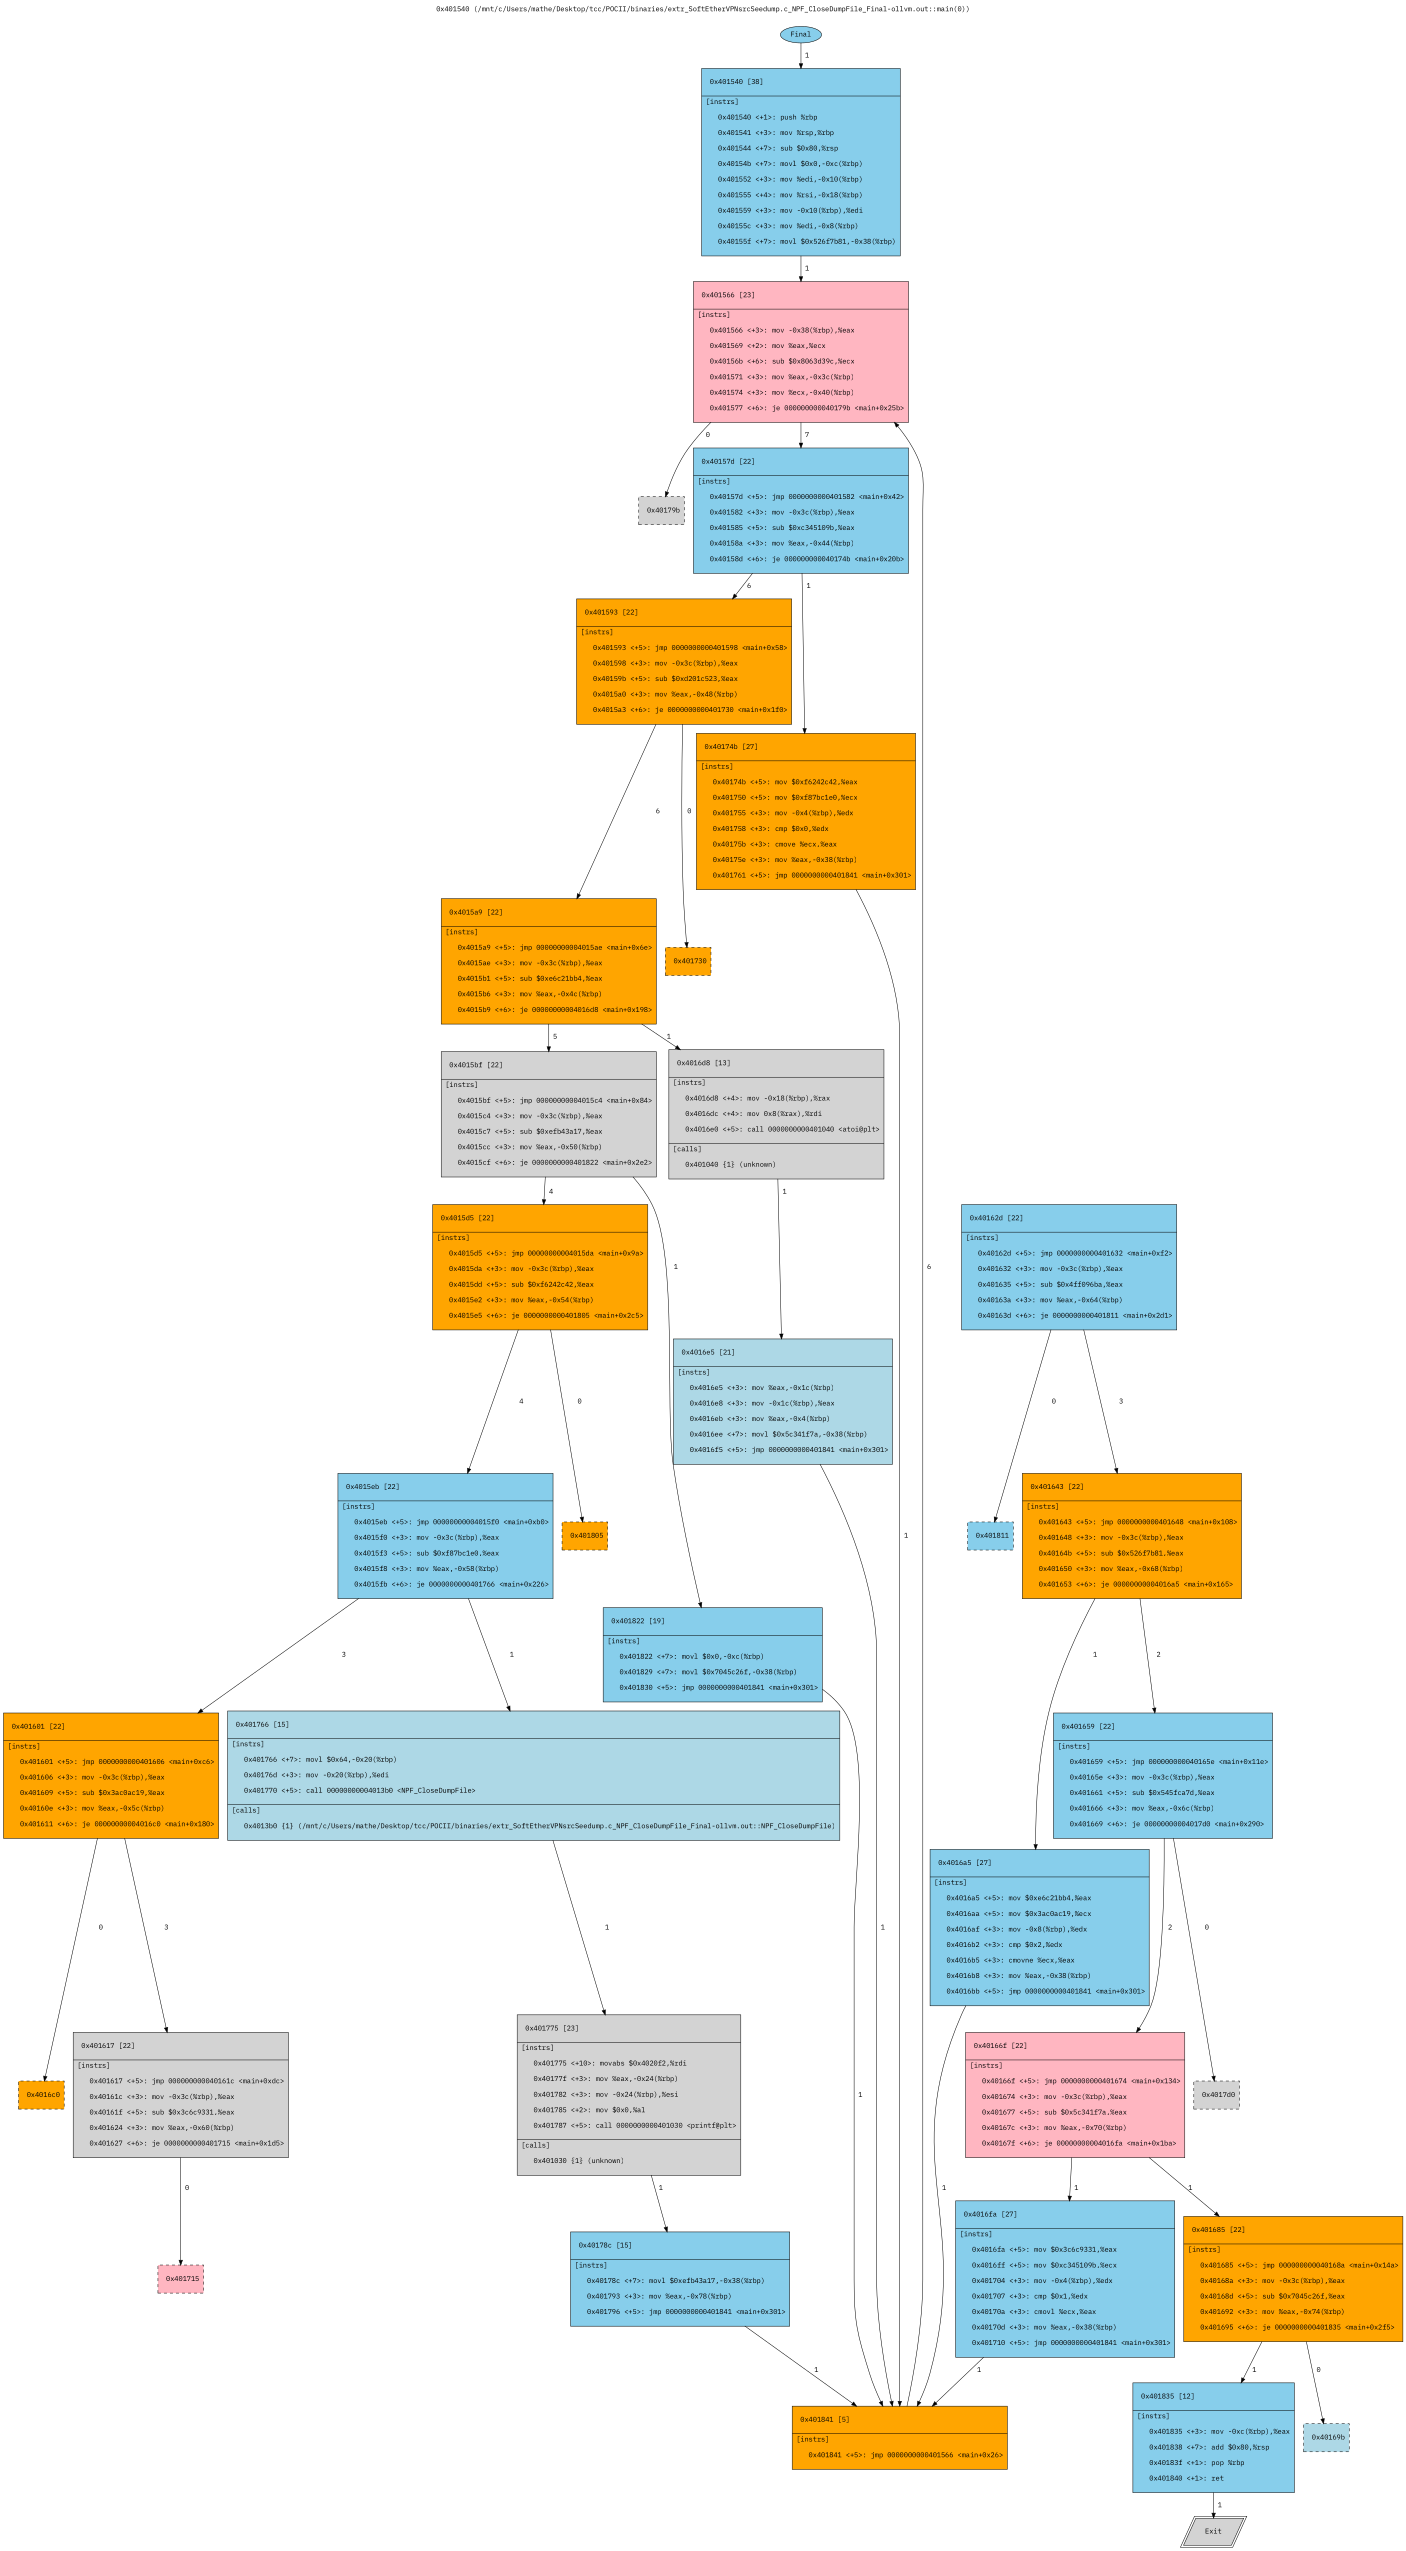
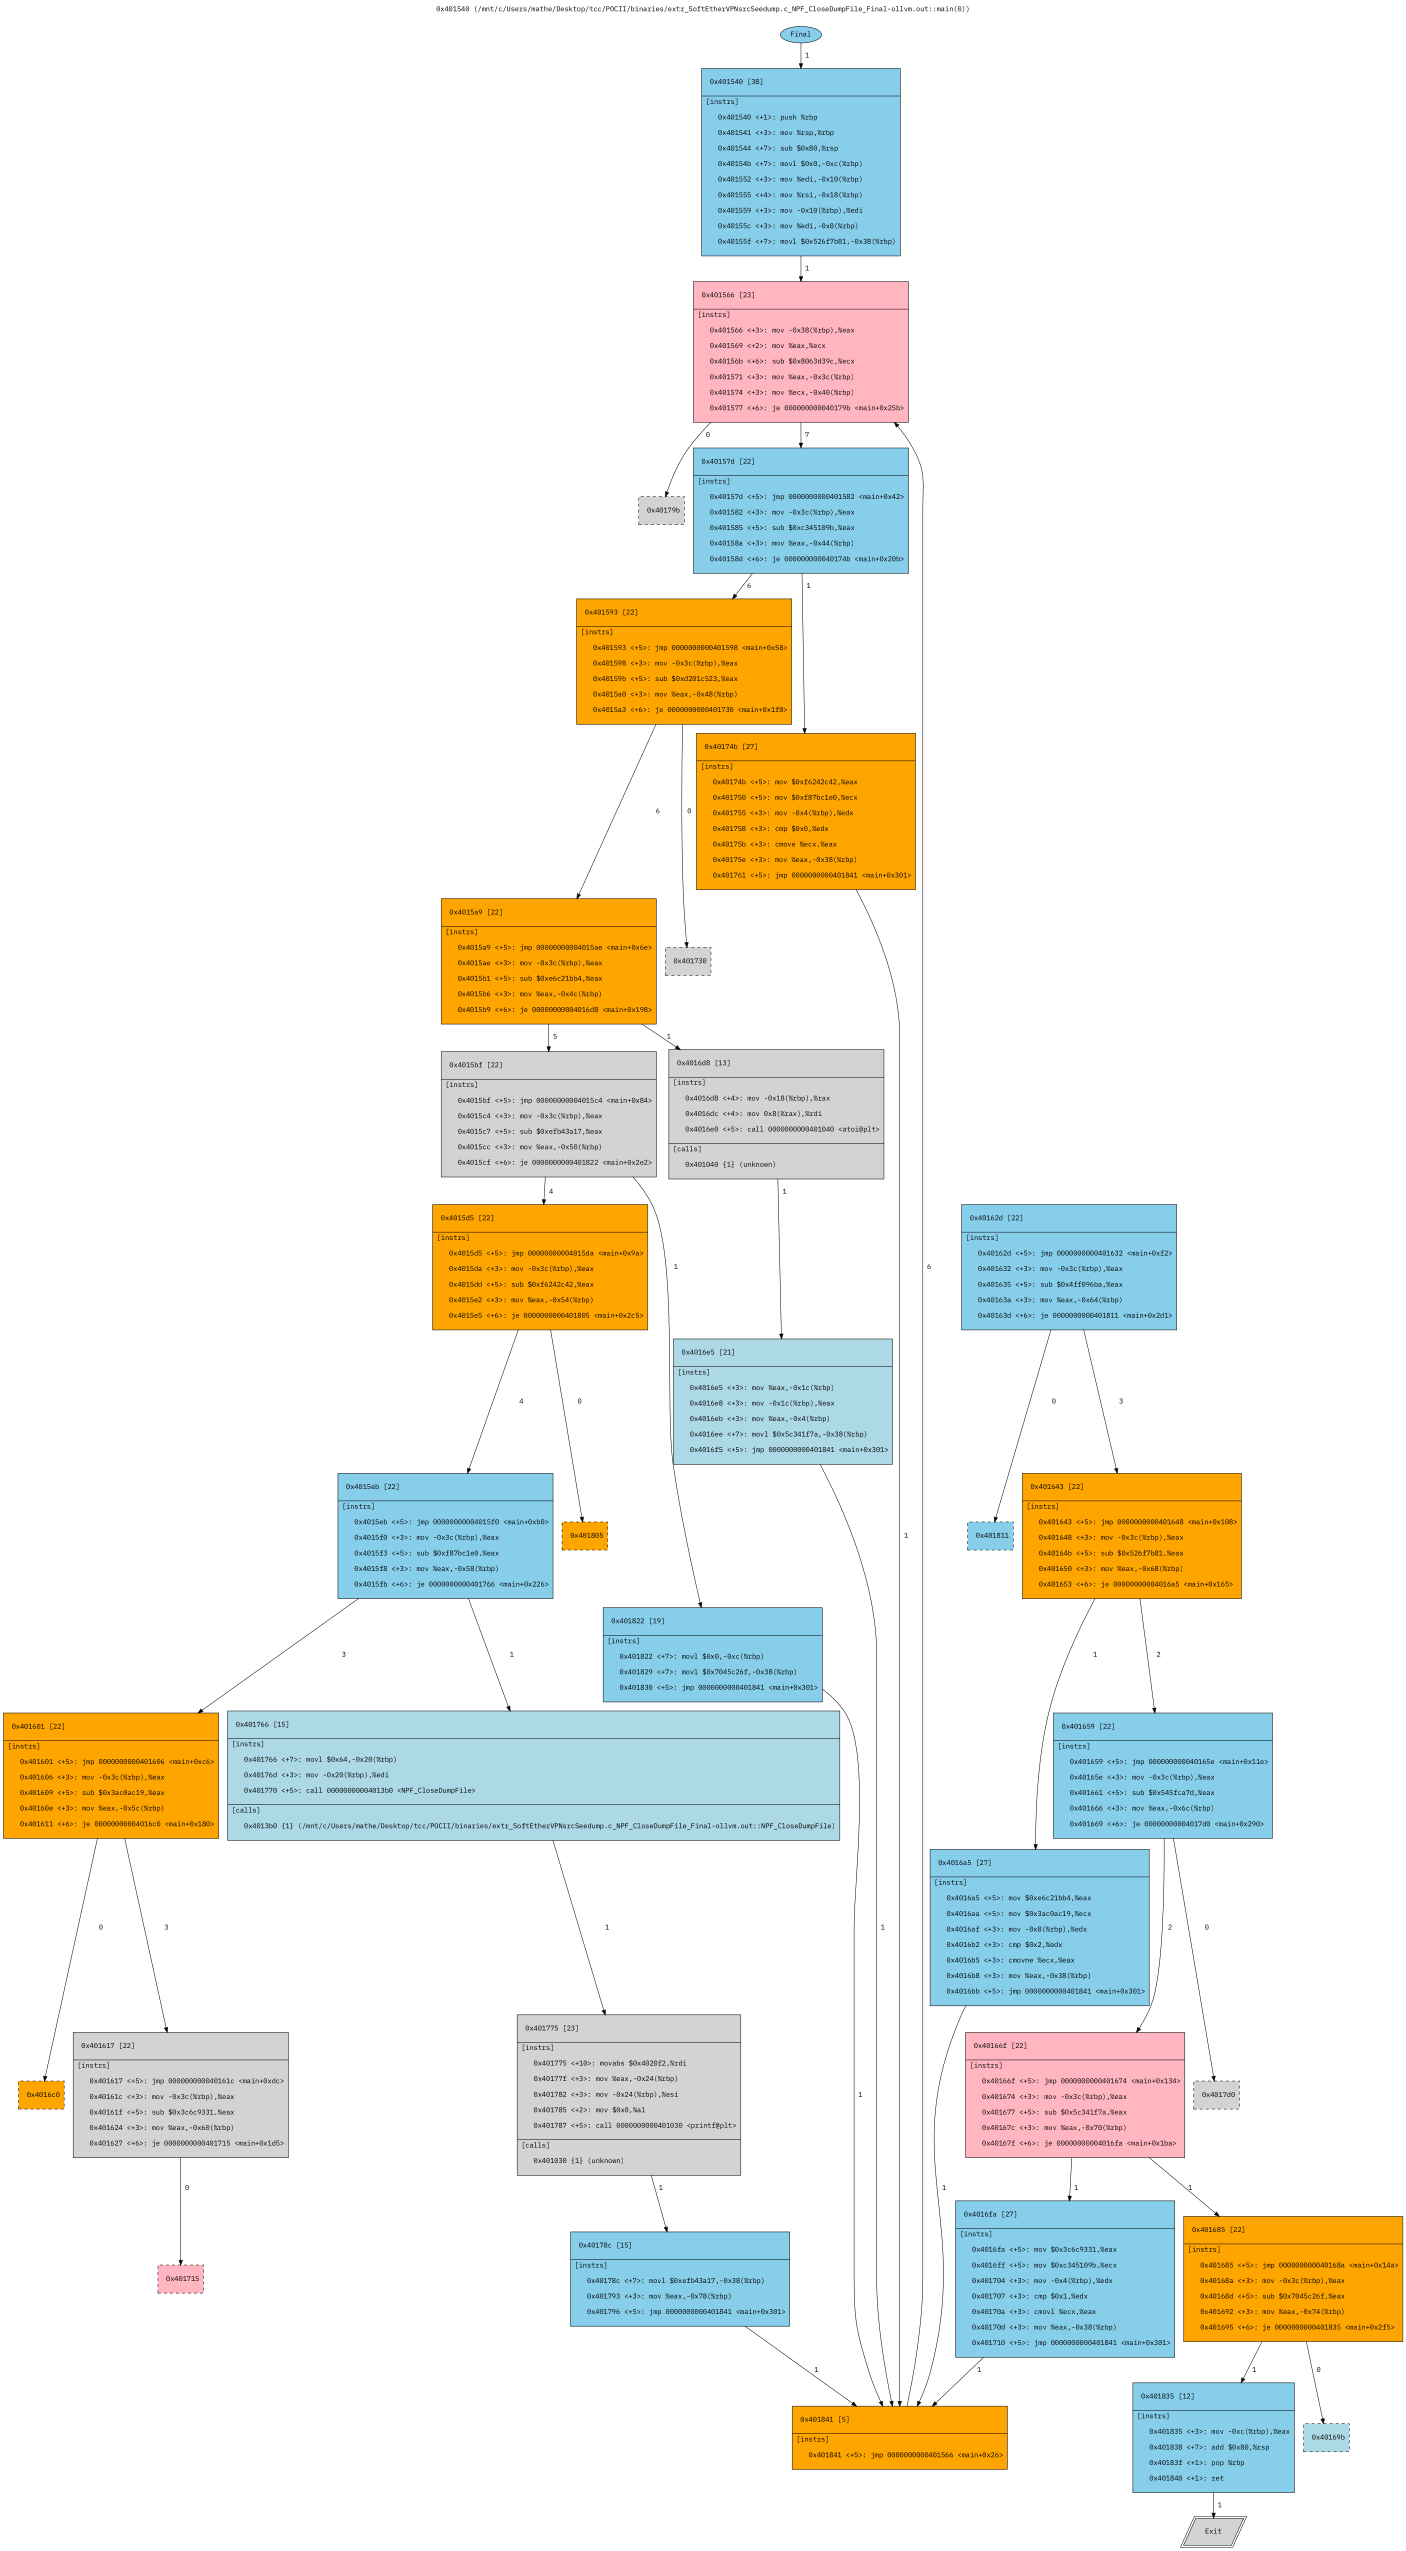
node "0x401730": fillcolor orange -> lightgrey
